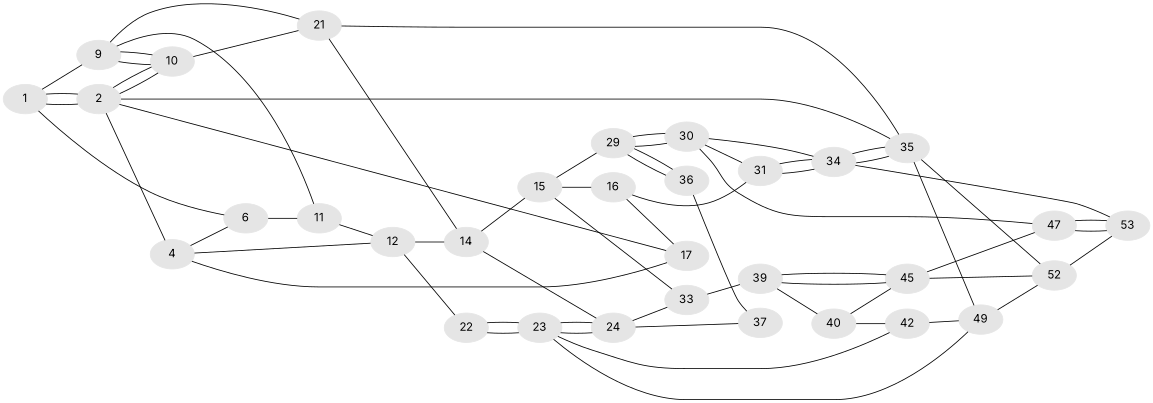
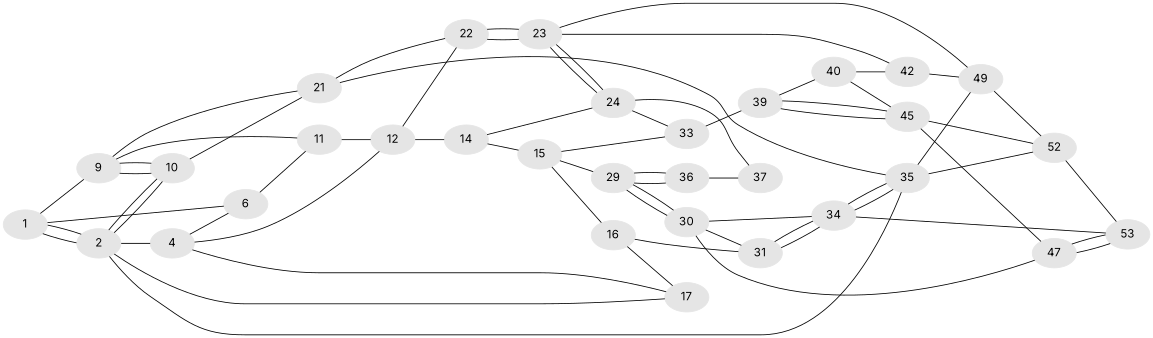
edge "21" -- "14": now "21" -- "22"
